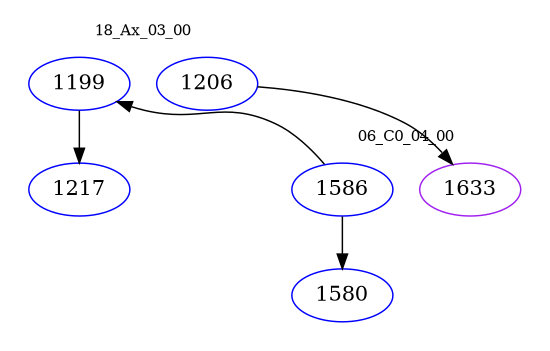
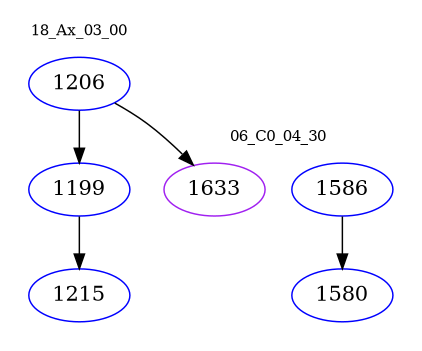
edge "1586" -> "1199": now "1206" -> "1199"
cluster "06_C0_04_00": label "06_C0_04_00" -> "06_C0_04_30"
node "1217": label "1217" -> "1215"
